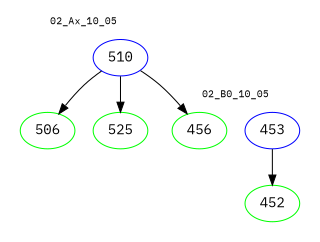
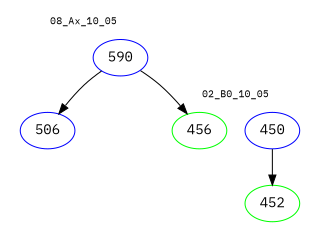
cluster "02_Ax_10_05": label "02_Ax_10_05" -> "08_Ax_10_05"
node "510": label "510" -> "590"
node "506": color green -> blue
node "525": removed
node "453": label "453" -> "450"
